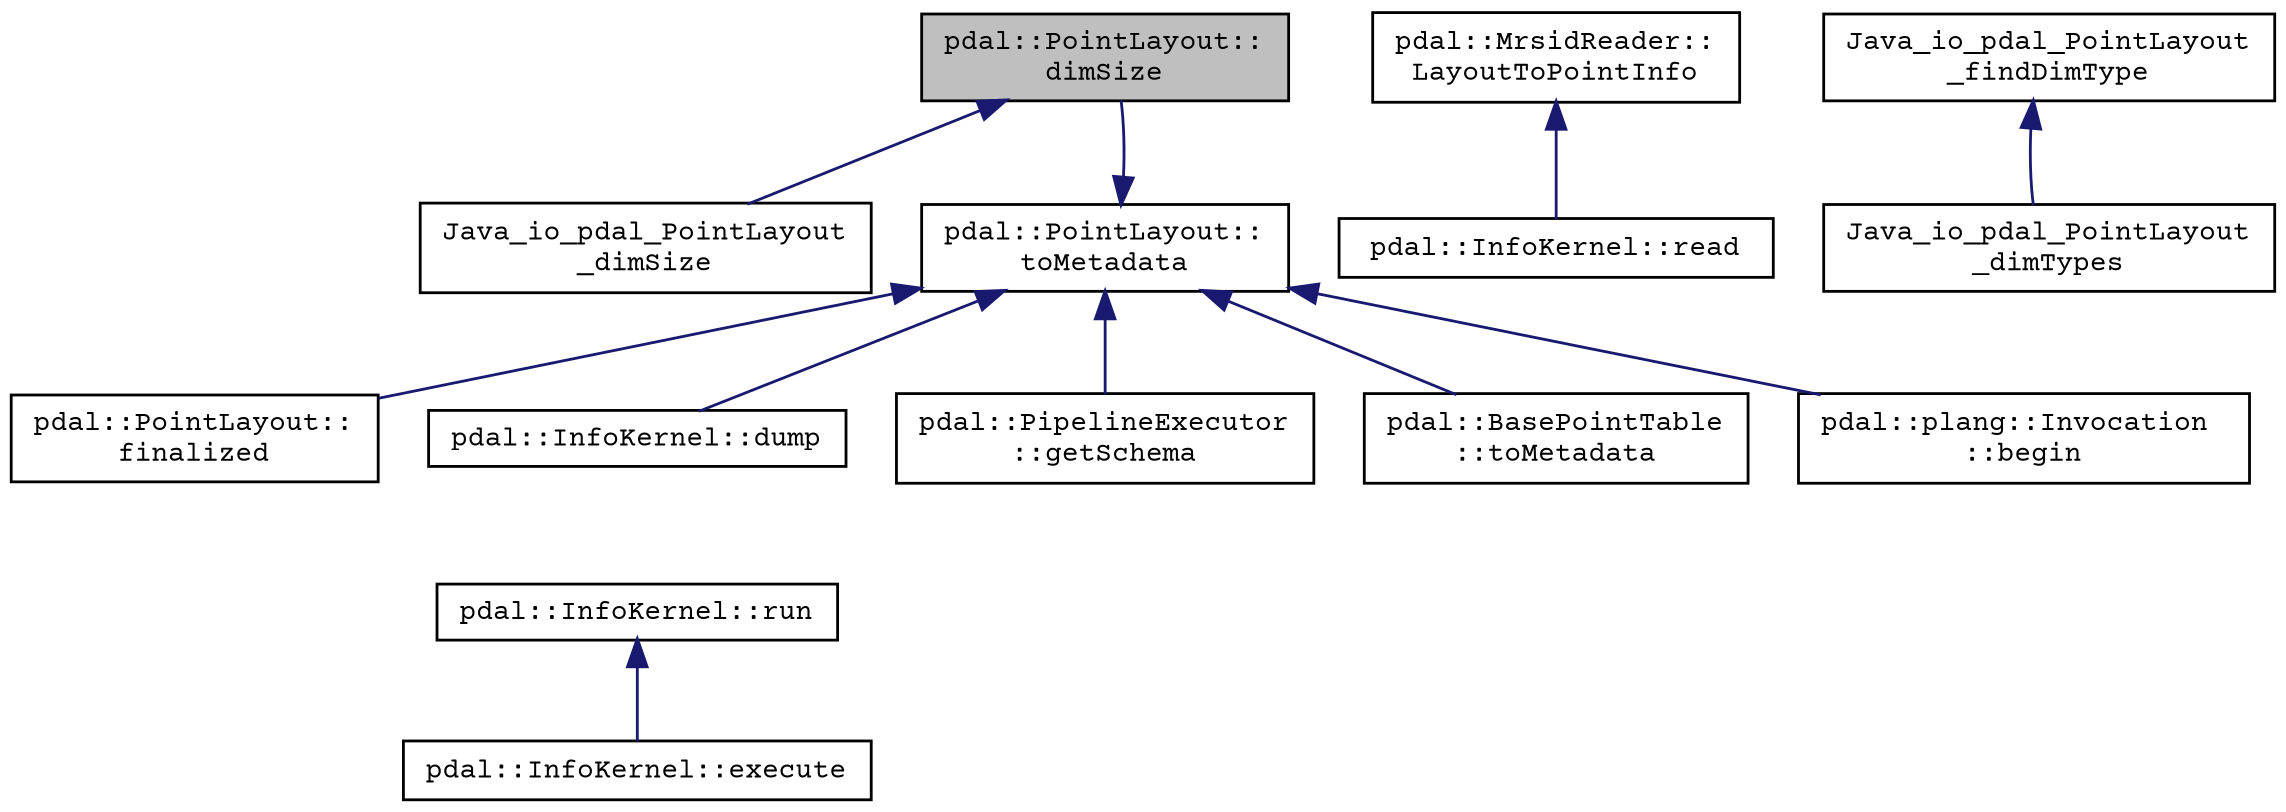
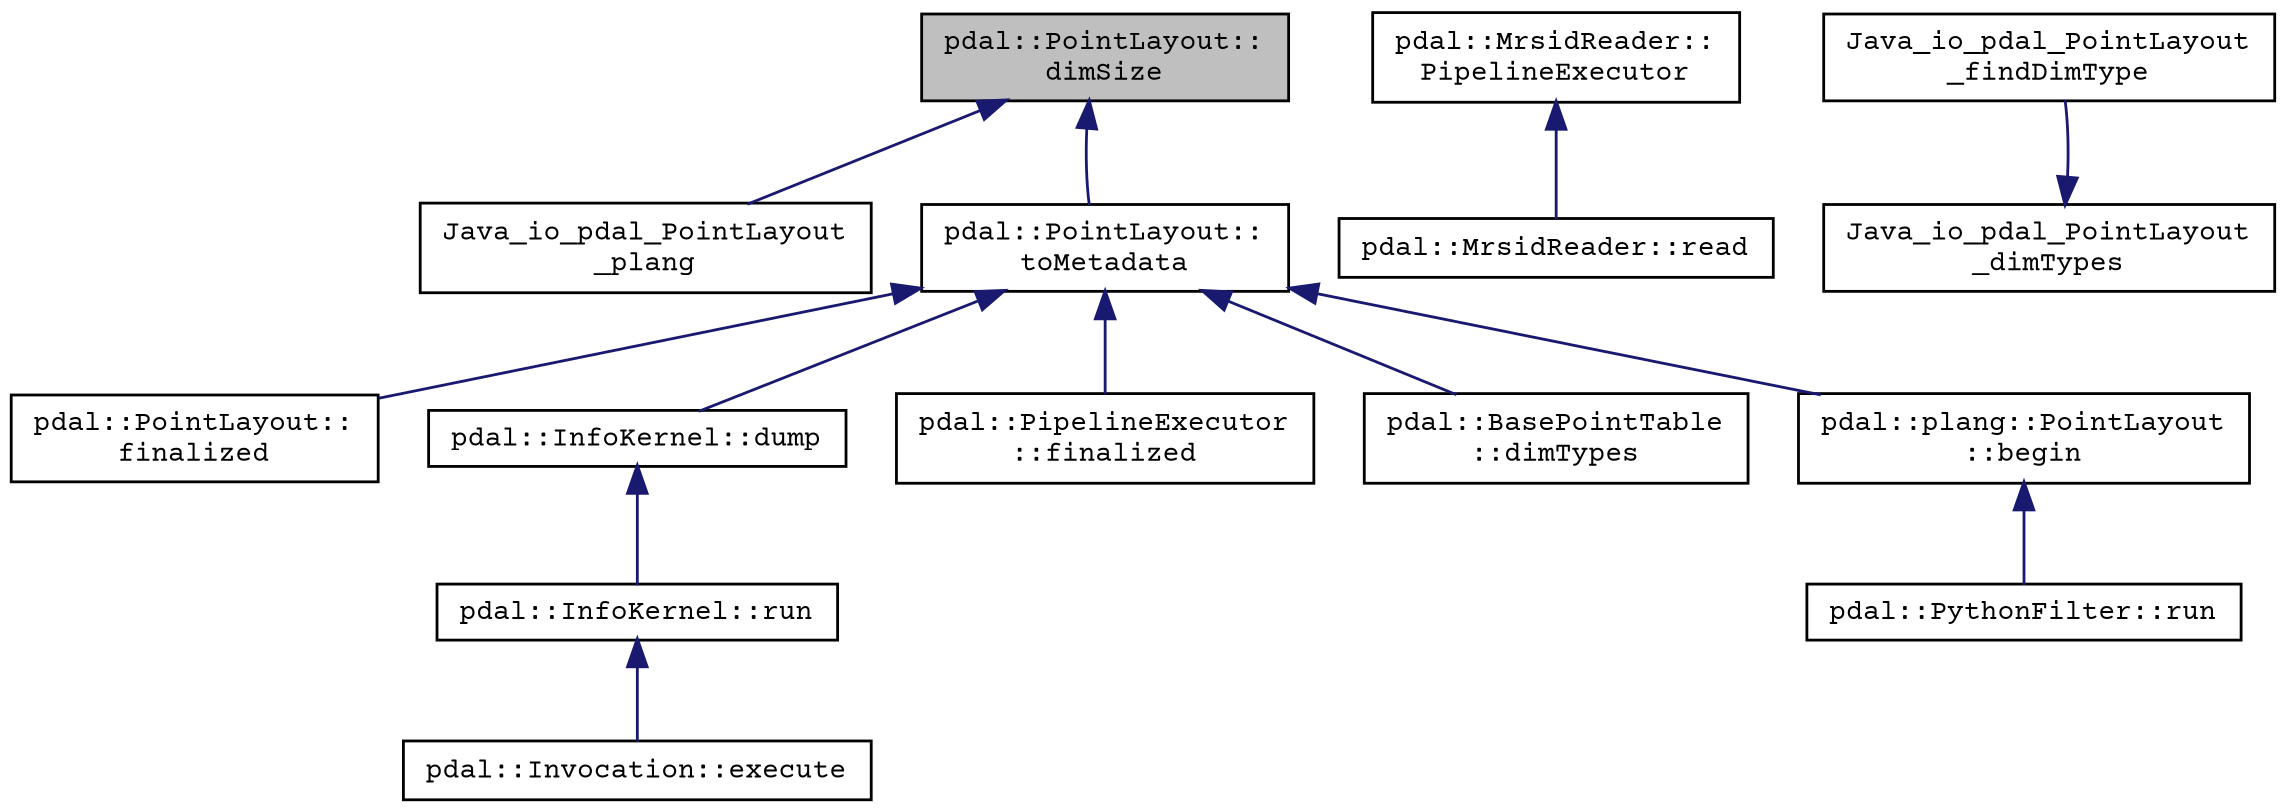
node "pdal::MrsidReader:: LayoutToPointInfo": label "pdal::MrsidReader:: LayoutToPointInfo" -> "pdal::MrsidReader:: PipelineExecutor"
edge "pdal::PointLayout:: dimSize" -> "pdal::PointLayout:: toMetadata": reversed
edge "Java_io_pdal_PointLayout _dimTypes" -> "Java_io_pdal_PointLayout _findDimType": reversed
node "Java_io_pdal_PointLayout _dimSize": label "Java_io_pdal_PointLayout _dimSize" -> "Java_io_pdal_PointLayout _plang"
node "pdal::InfoKernel::read": label "pdal::InfoKernel::read" -> "pdal::MrsidReader::read"
node "pdal::PipelineExecutor ::getSchema": label "pdal::PipelineExecutor ::getSchema" -> "pdal::PipelineExecutor ::finalized"
node "pdal::BasePointTable ::toMetadata": label "pdal::BasePointTable ::toMetadata" -> "pdal::BasePointTable ::dimTypes"
node "pdal::plang::Invocation ::begin": label "pdal::plang::Invocation ::begin" -> "pdal::plang::PointLayout ::begin"
edge "pdal::InfoKernel::run" -> "pdal::InfoKernel::dump": added
node "pdal::PythonFilter::run": added
node "pdal::InfoKernel::execute": label "pdal::InfoKernel::execute" -> "pdal::Invocation::execute"
